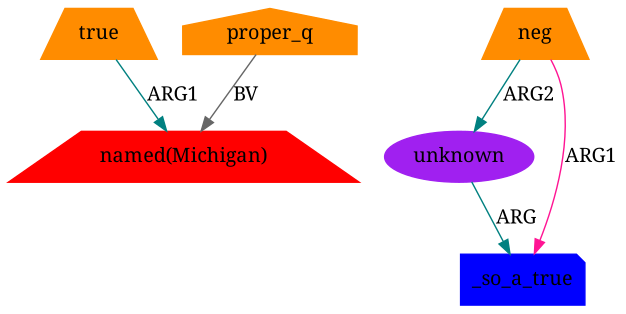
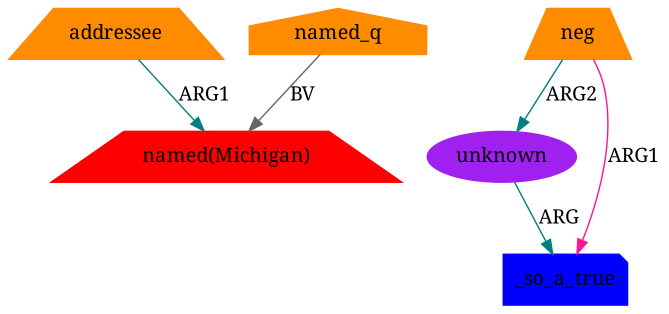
node "true": label "true" -> "addressee"
node "proper_q": label "proper_q" -> "named_q"
